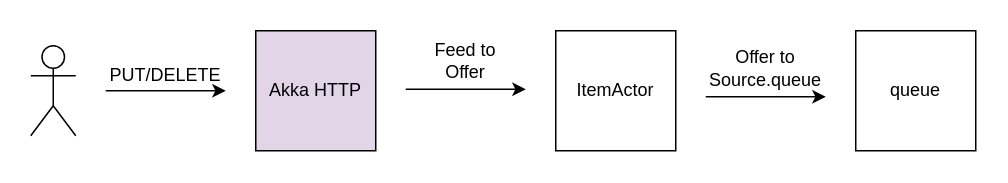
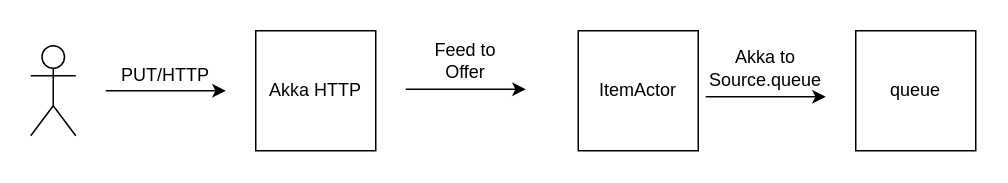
node "Offer to Source.queue": label "Offer to Source.queue" -> "Akka to Source.queue"
node "PUT/DELETE": label "PUT/DELETE" -> "PUT/HTTP"
node "Akka HTTP": fillcolor #e1d5e7 -> #ffffff
node "ItemActor": moved (616, 91) -> (638, 91)
